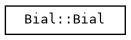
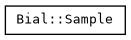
node "Bial::Bial": label "Bial::Bial" -> "Bial::Sample"
